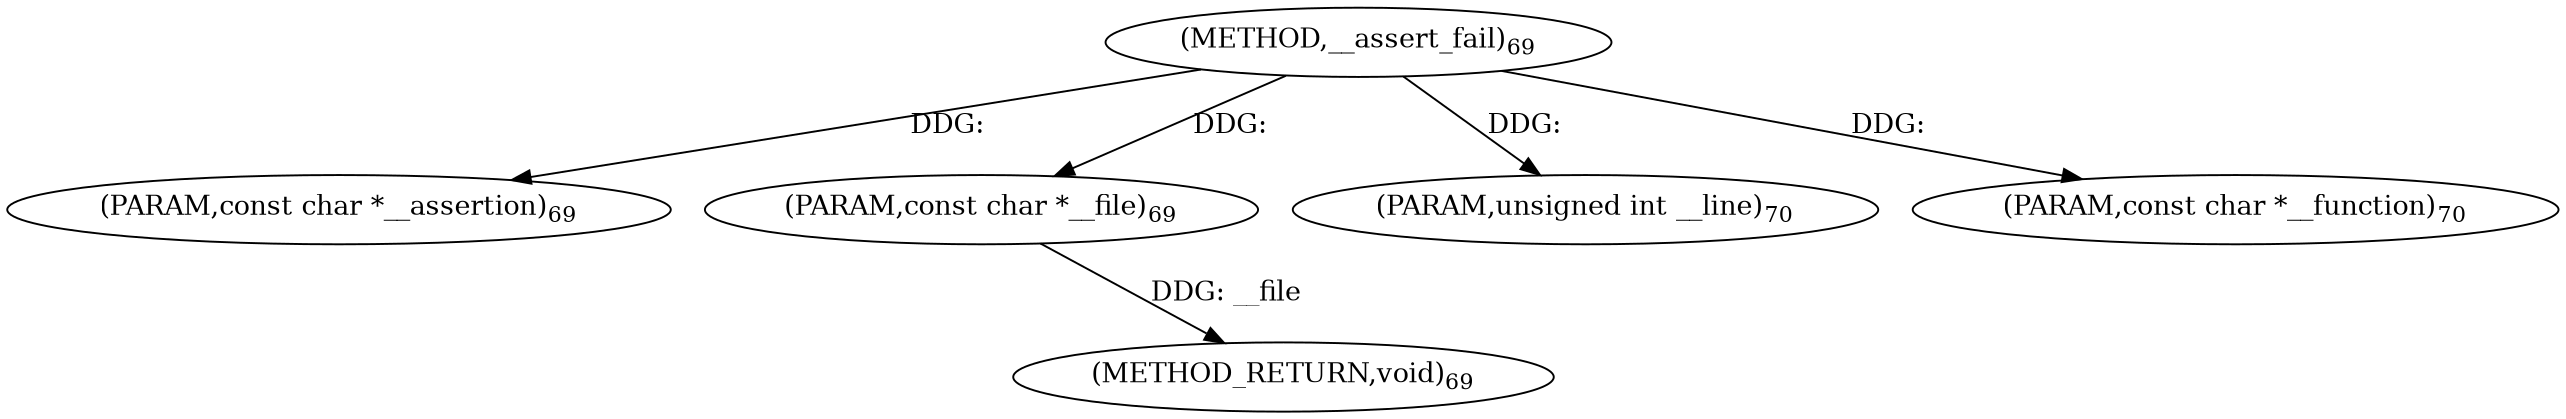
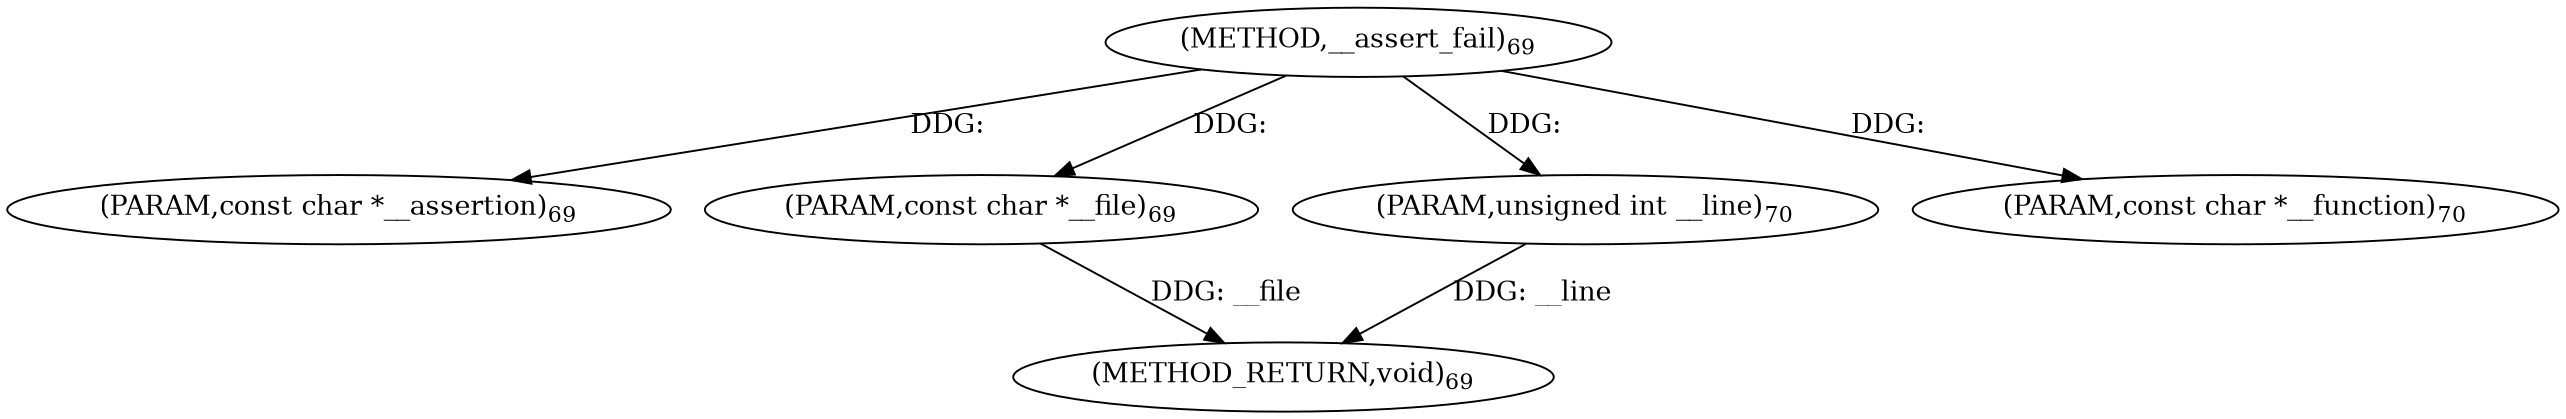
edge "(PARAM,unsigned int __line)" -> "(METHOD_RETURN,void)": added, label "DDG: __line"
